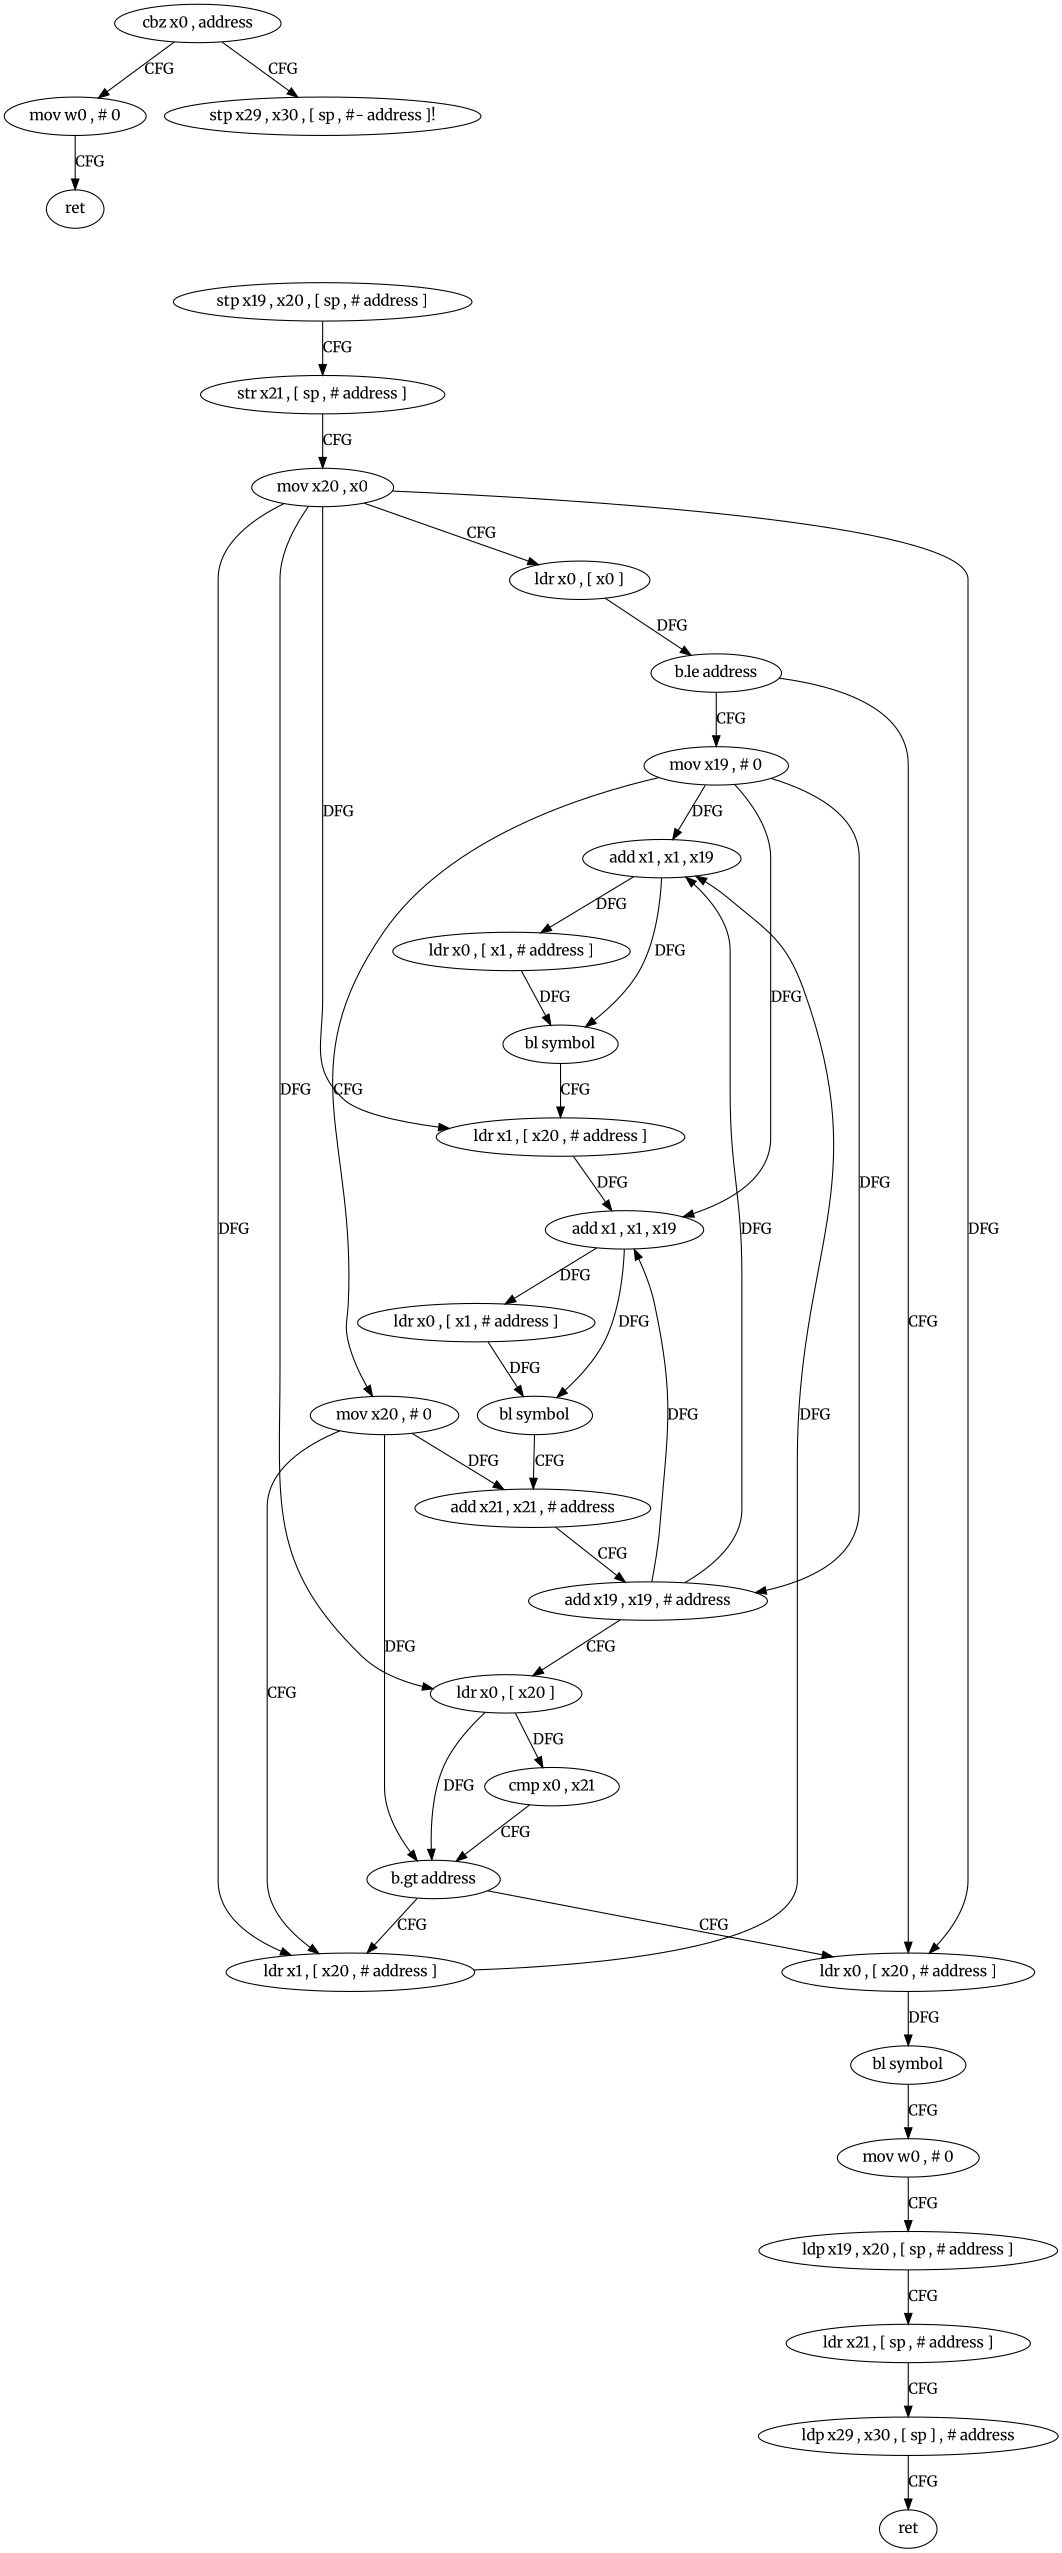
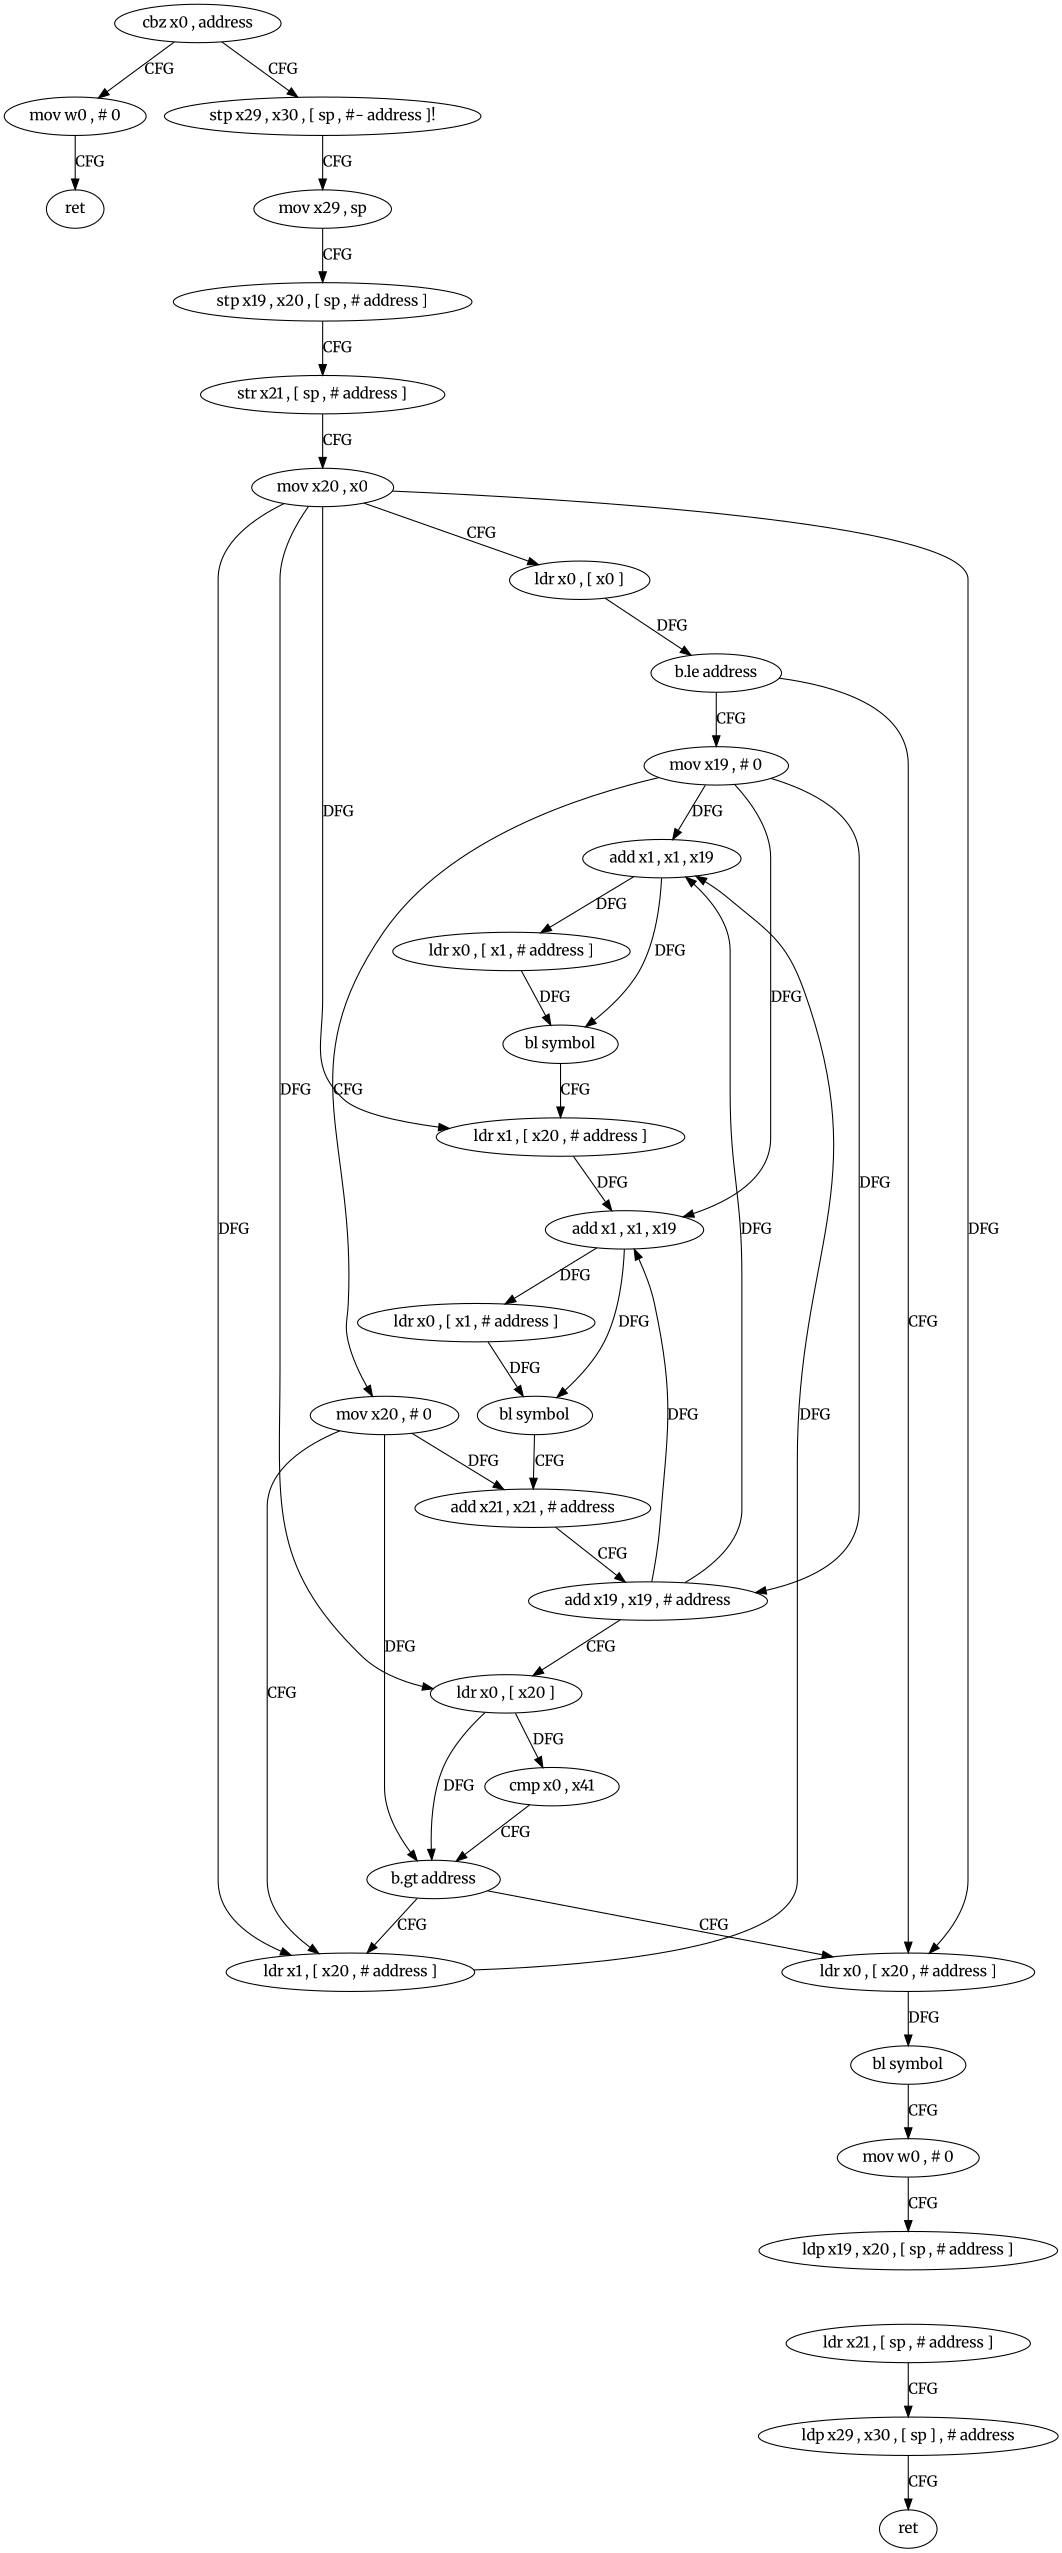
node "mov x29 , sp": added
node "cmp x0 , x21": label "cmp x0 , x21" -> "cmp x0 , x41"
edge "ldp x19 , x20 , [ sp , # address ]" -> "ldr x21 , [ sp , # address ]": removed, label "CFG"
